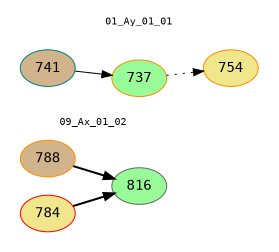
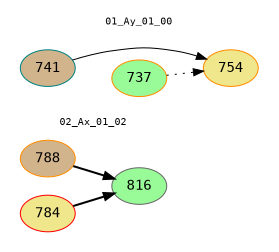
cluster "01_Ay_01_01": label "01_Ay_01_01" -> "01_Ay_01_00"
edge "741" -> "737": now "741" -> "754"
cluster "09_Ax_01_02": label "09_Ax_01_02" -> "02_Ax_01_02"
